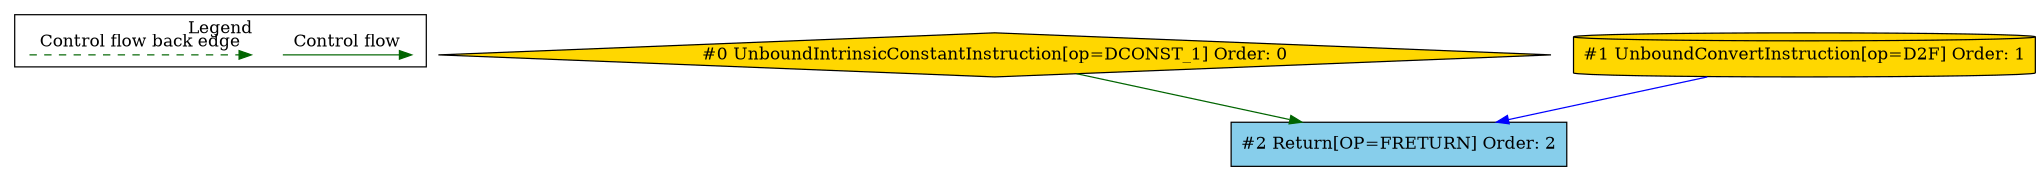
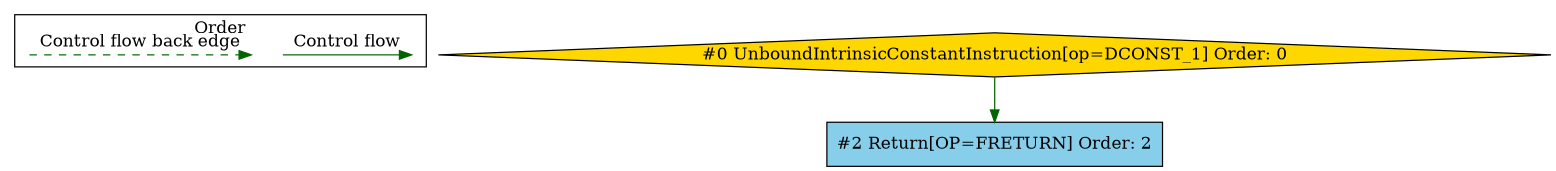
cluster "Legend": label "Legend" -> "Order"
node "#1 UnboundConvertInstruction[op=D2F] Order: 1": removed
